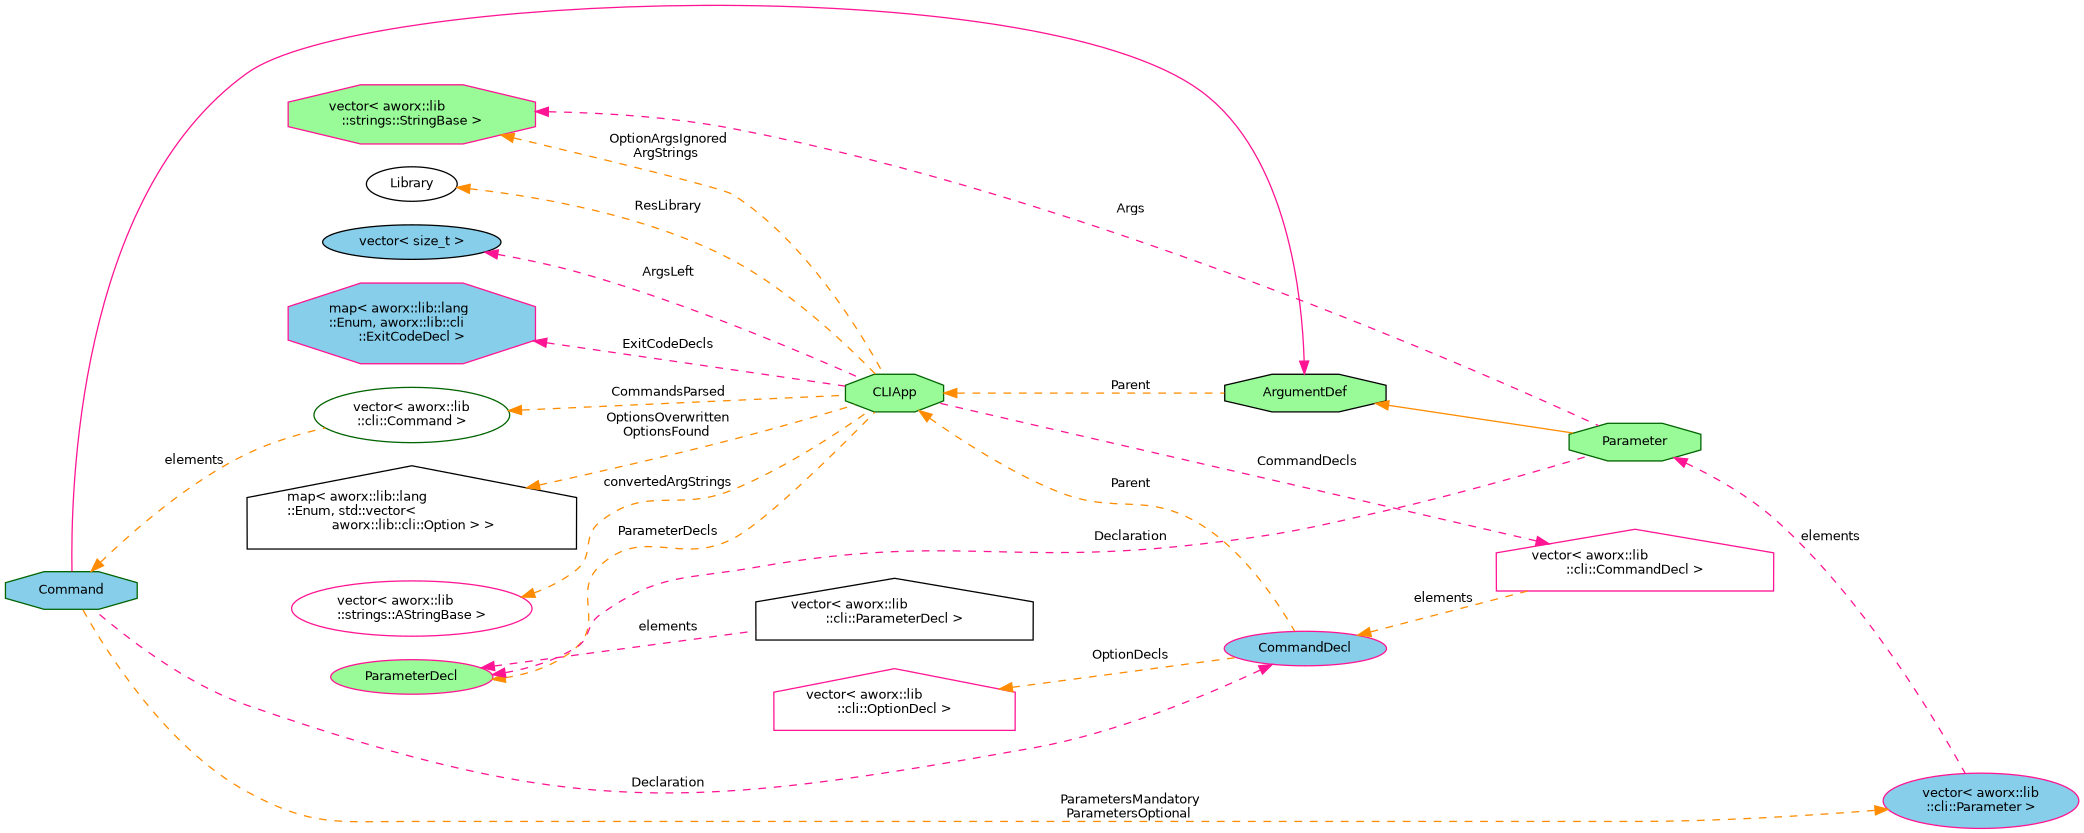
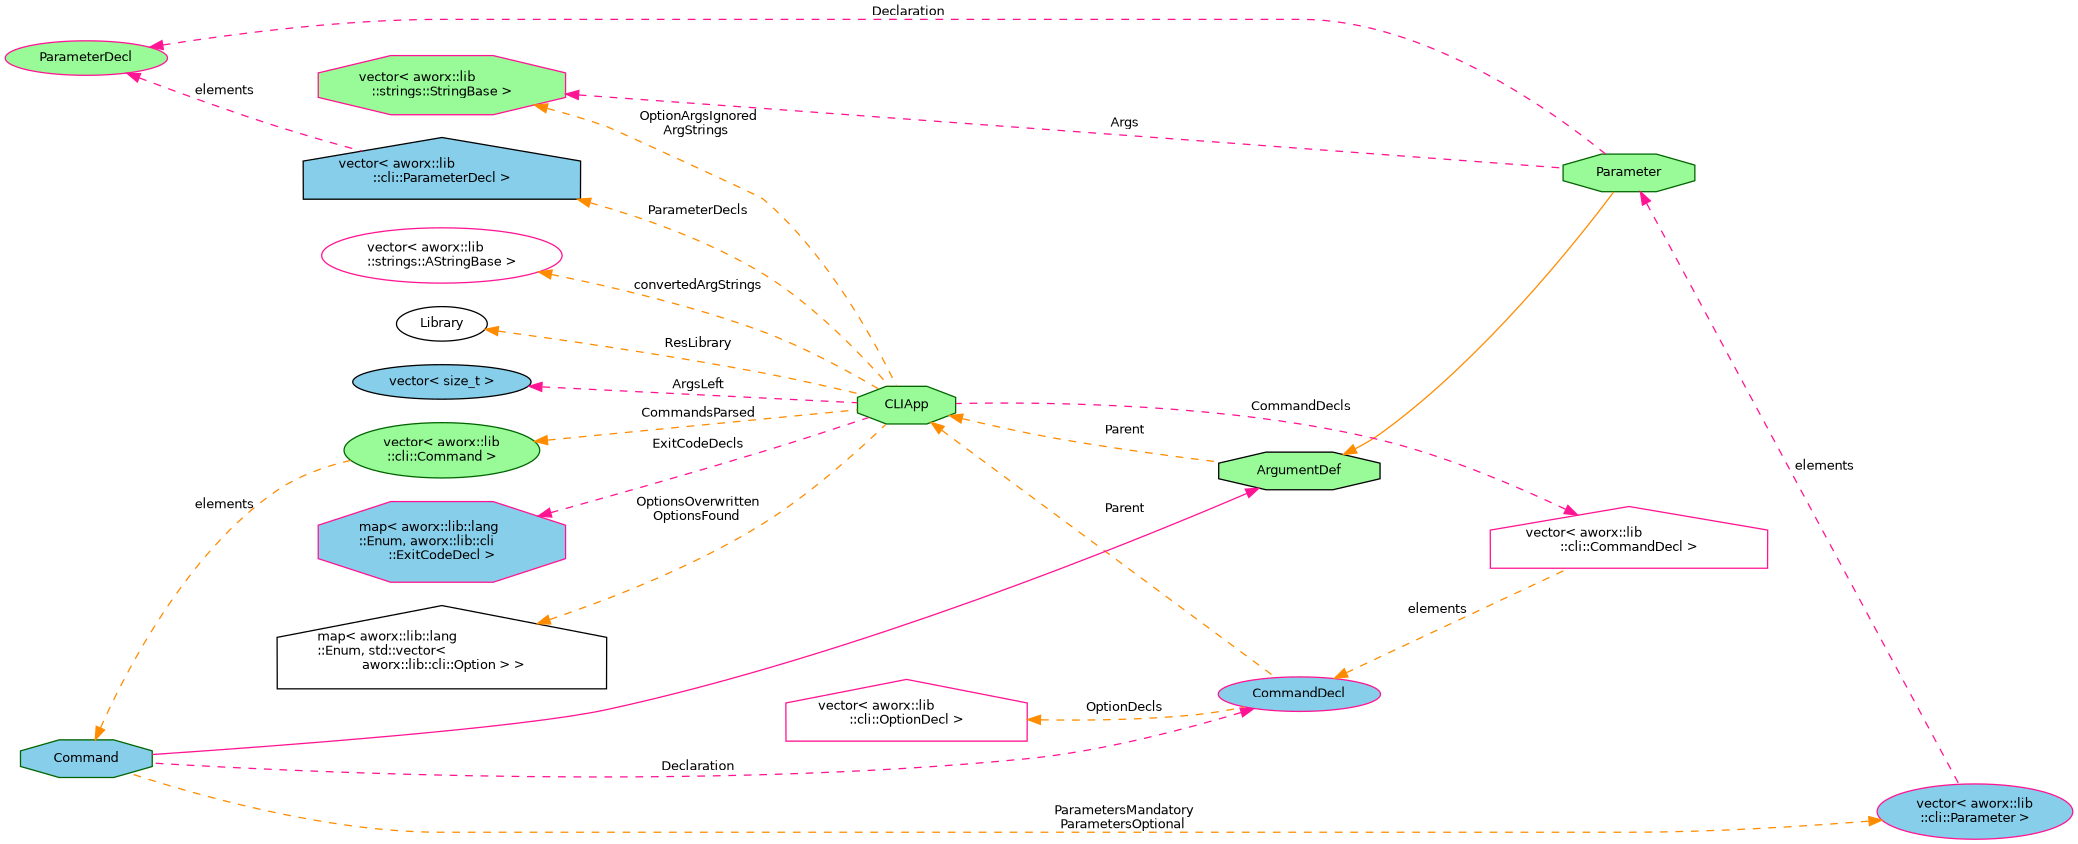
node "vector< aworx::lib ::cli::Command >": fillcolor white -> palegreen
edge "CLIApp" -> "ParameterDecl": now "CLIApp" -> "vector< aworx::lib ::cli::ParameterDecl >"
node "vector< aworx::lib ::cli::ParameterDecl >": fillcolor white -> skyblue
